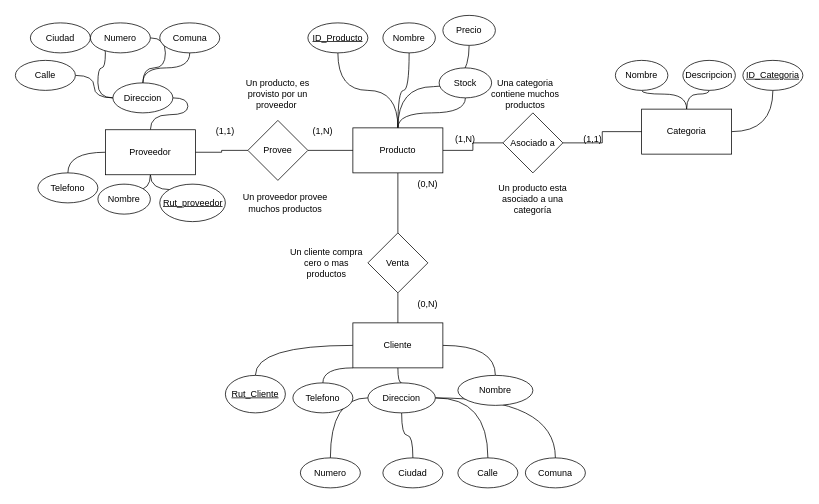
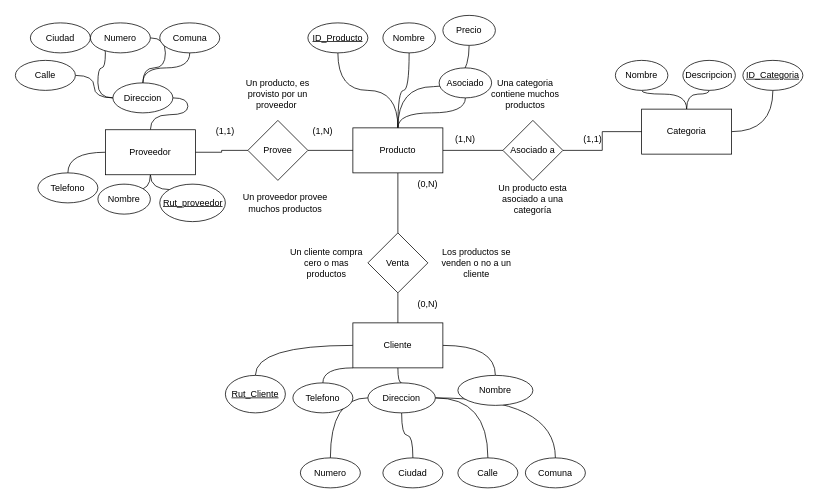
node "Stock": label "Stock" -> "Asociado"
node "Asociado a": moved (533, 143) -> (533, 150)
node "Los productos se venden o no a un cliente": added
